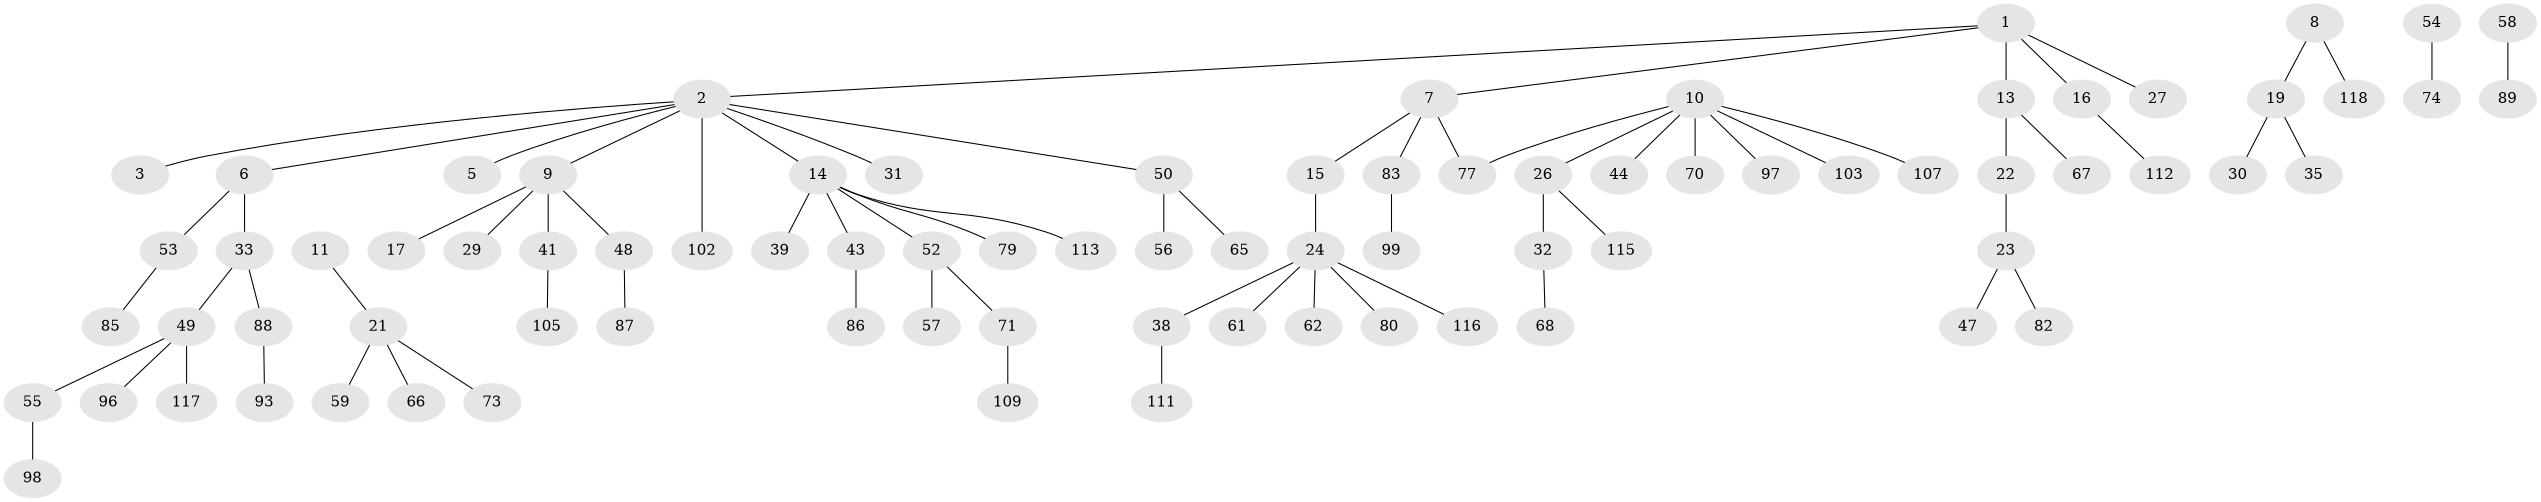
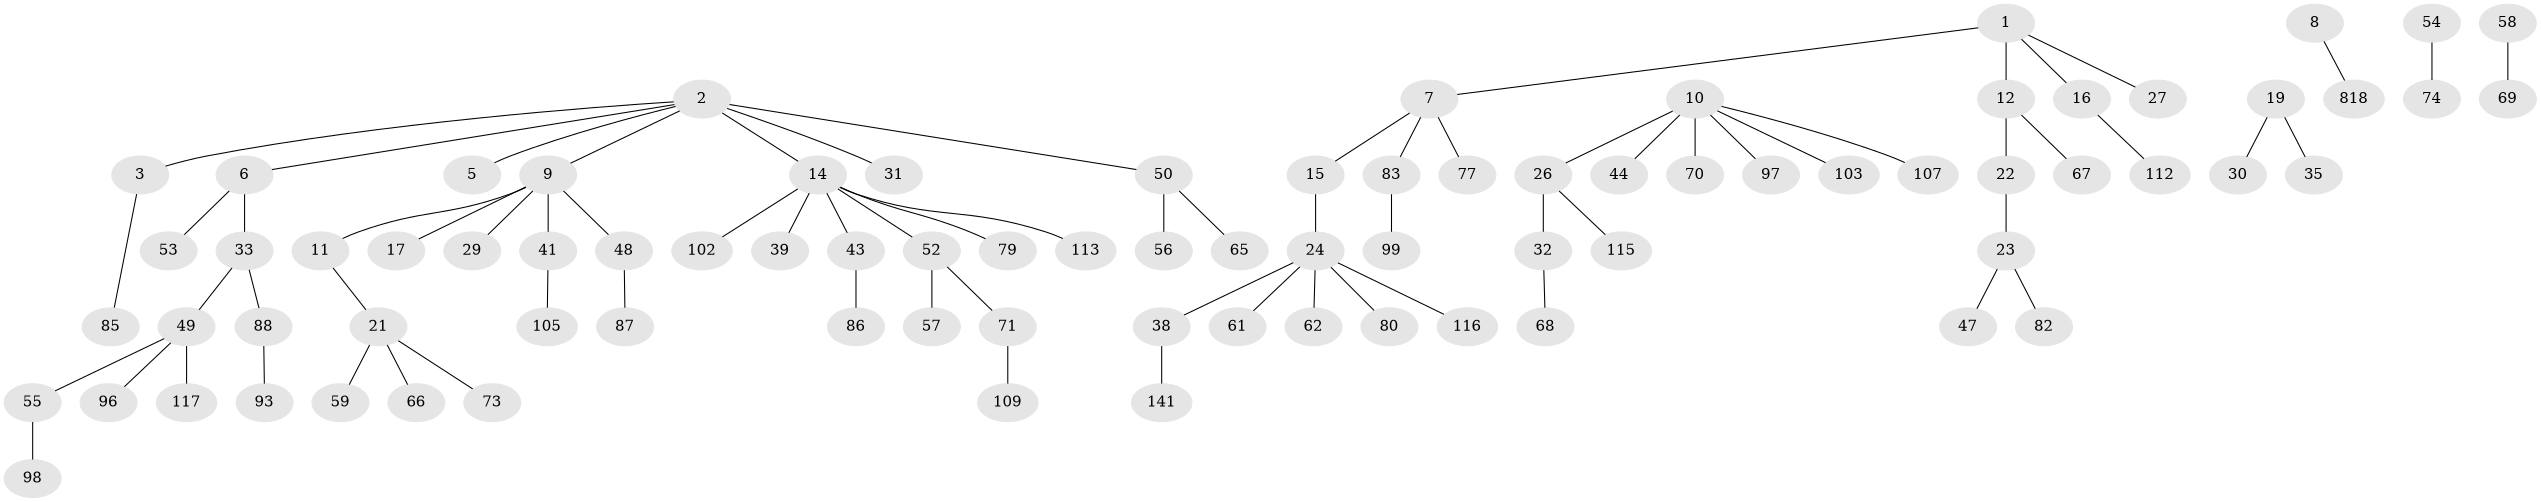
edge "1" -- "2": removed
edge "8" -- "19": removed
node "13": label "13" -> "12"
node "118": label "118" -> "818"
node "89": label "89" -> "69"
edge "10" -- "77": removed
edge "2" -- "102": now "14" -- "102"
edge "9" -- "11": added
edge "53" -- "85": now "3" -- "85"
node "111": label "111" -> "141"
